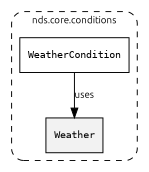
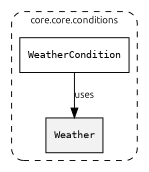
cluster "nds.core.conditions": label "nds.core.conditions" -> "core.core.conditions"
